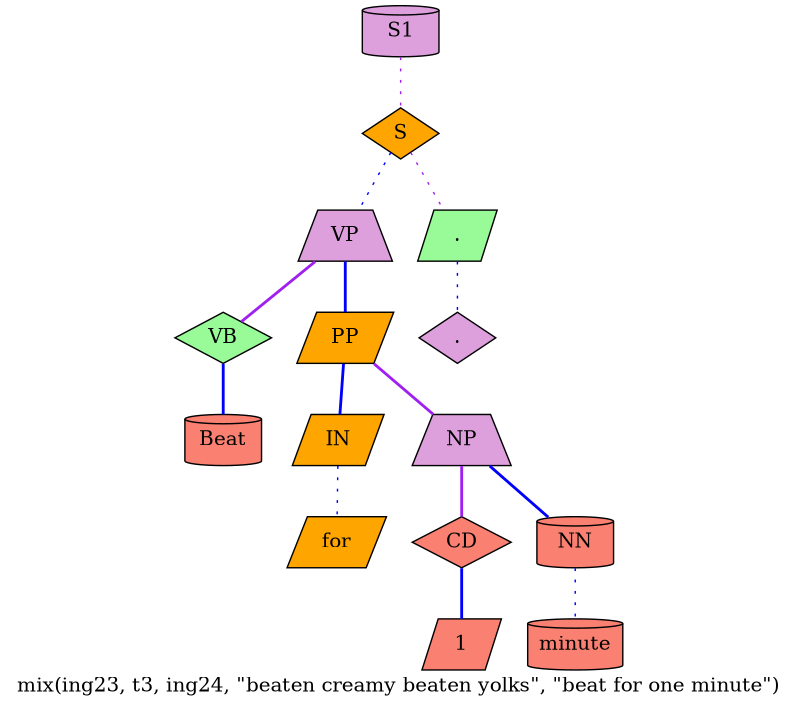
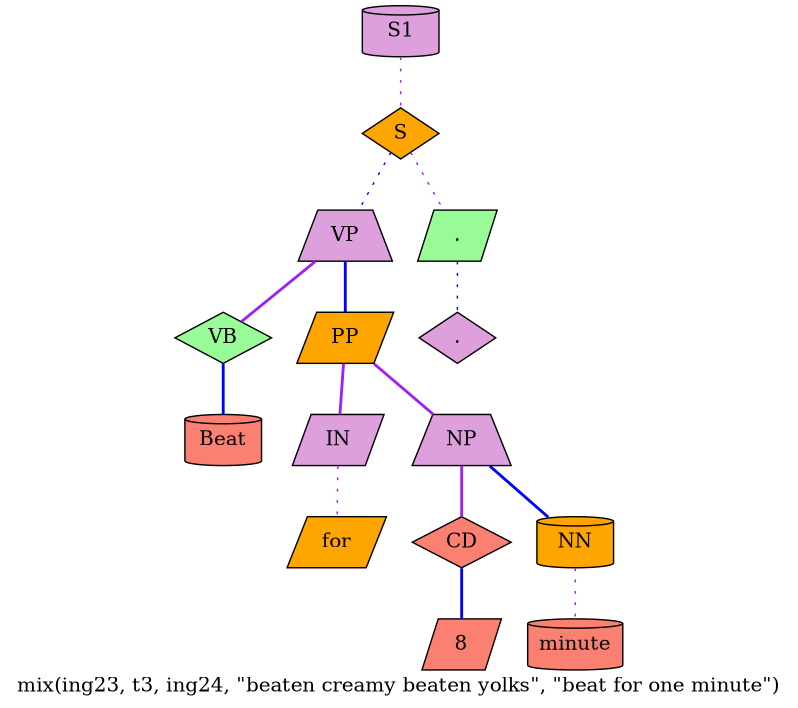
edge "PP" -- "IN": color blue -> purple
node "IN": fillcolor orange -> plum
edge "IN" -- "for": color blue -> purple
node "NN": fillcolor salmon -> orange
edge "NN" -- "minute": color blue -> purple
node "1": label "1" -> "8"
